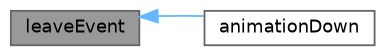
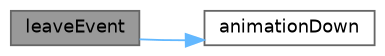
edge "animationDown" -> "leaveEvent": reversed
